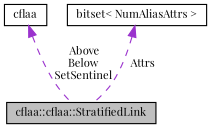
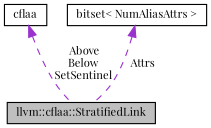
node "cflaa::cflaa::StratifiedLink": label "cflaa::cflaa::StratifiedLink" -> "llvm::cflaa::StratifiedLink"
